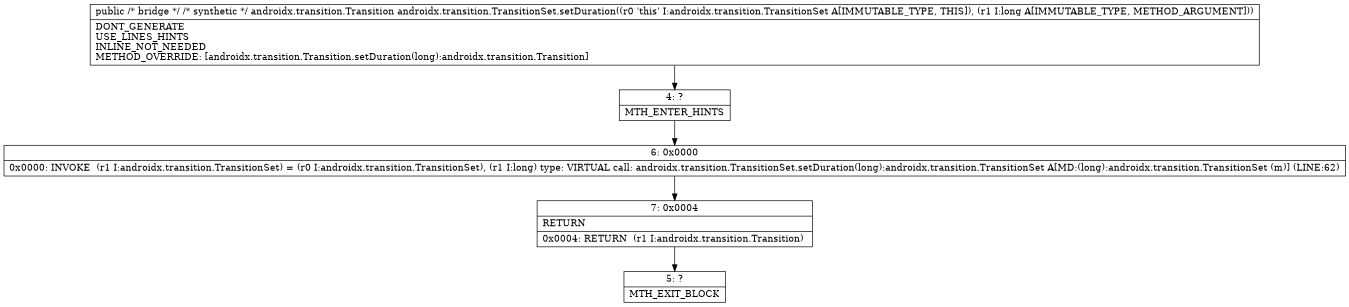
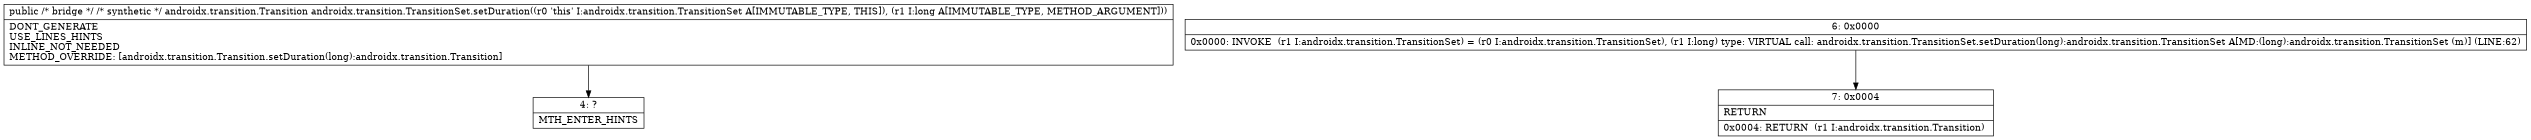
edge "4: ?" -> "6: 0x0000": removed
node "5: ?": removed
